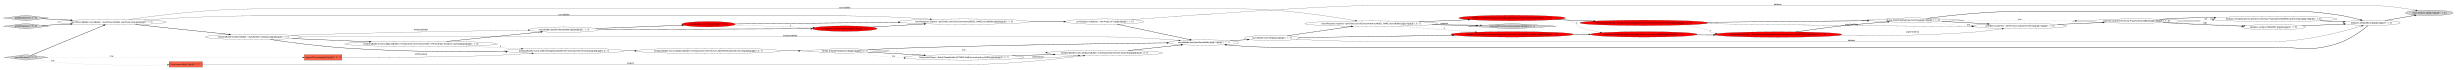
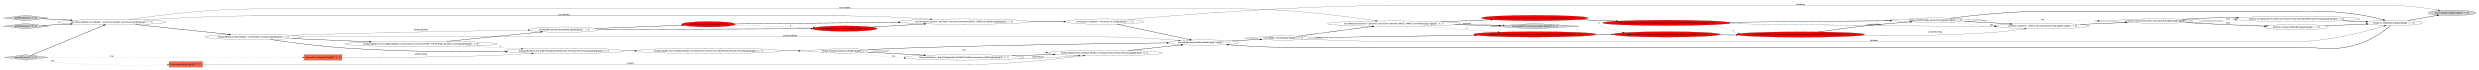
node "sourceBuilder.size(100)@@@12@@@['1', '1', '1']": shape ellipse -> diamond
